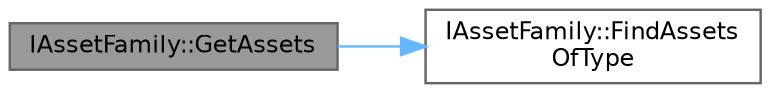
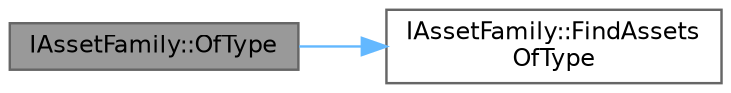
node "IAssetFamily::GetAssets": label "IAssetFamily::GetAssets" -> "IAssetFamily::OfType"
